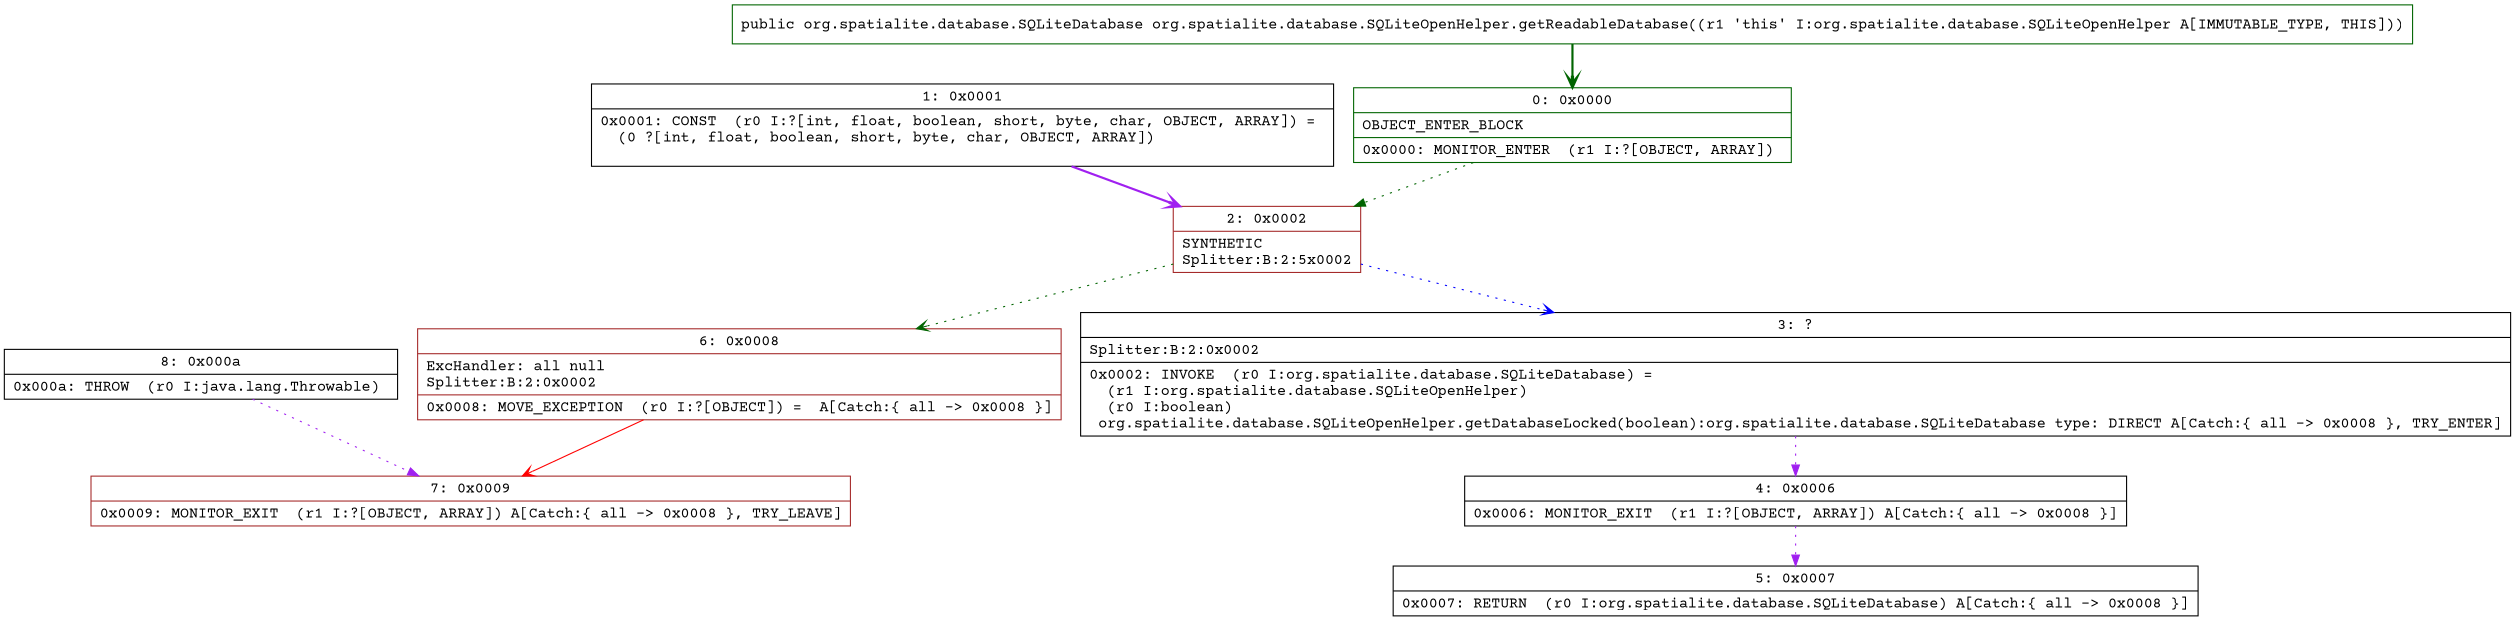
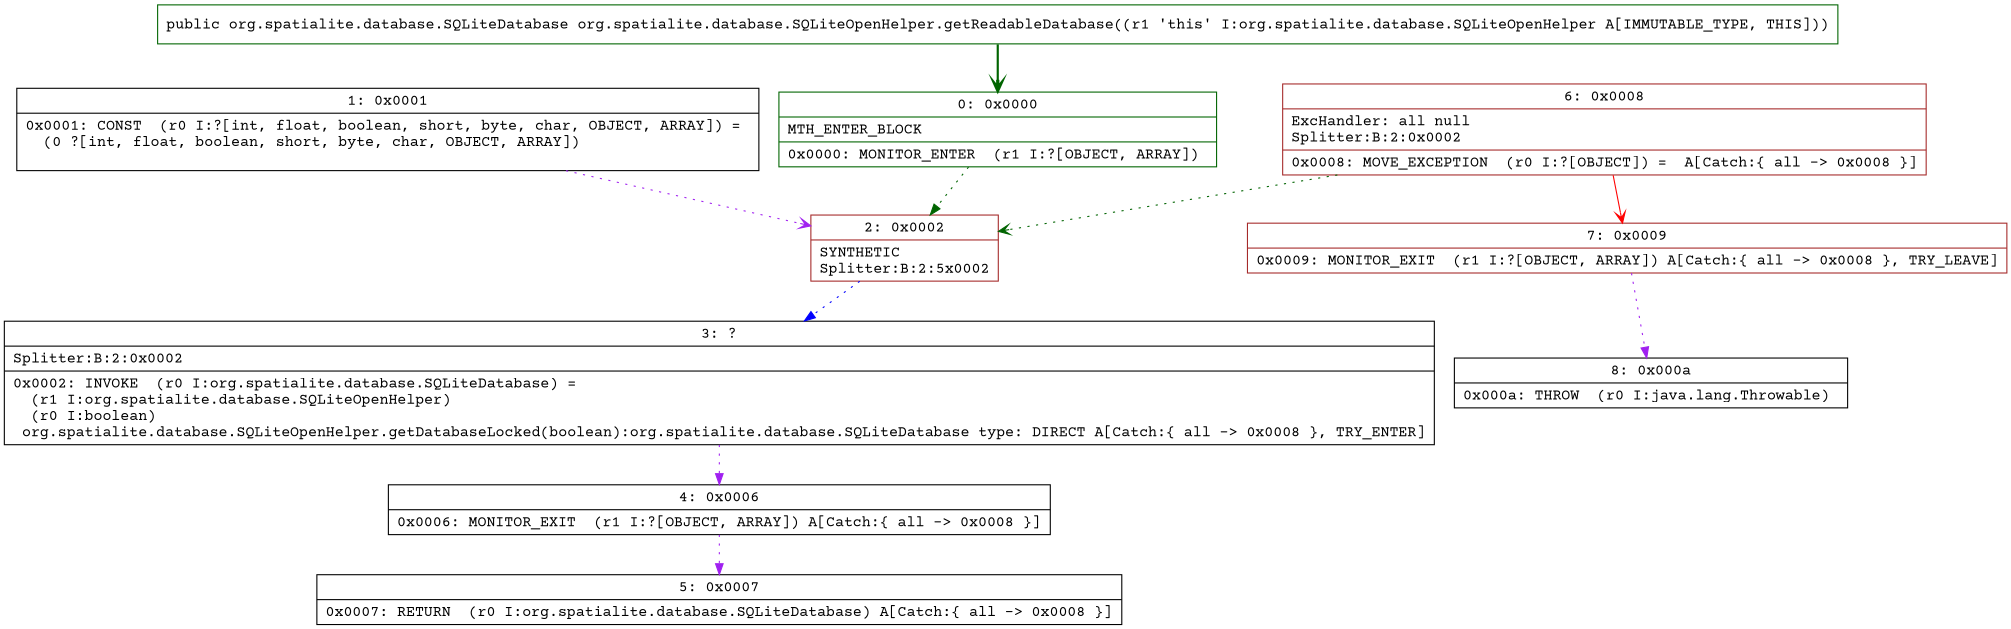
node "0: 0x0000": text "OBJECT_ENTER_BLOCK" -> "MTH_ENTER_BLOCK"
edge "1: 0x0001" -> "2: 0x0002": style bold -> dotted
edge "2: 0x0002" -> "3: ?": arrowhead vee -> normal
edge "2: 0x0002" -> "6: 0x0008": reversed
edge "8: 0x000a" -> "7: 0x0009": reversed
